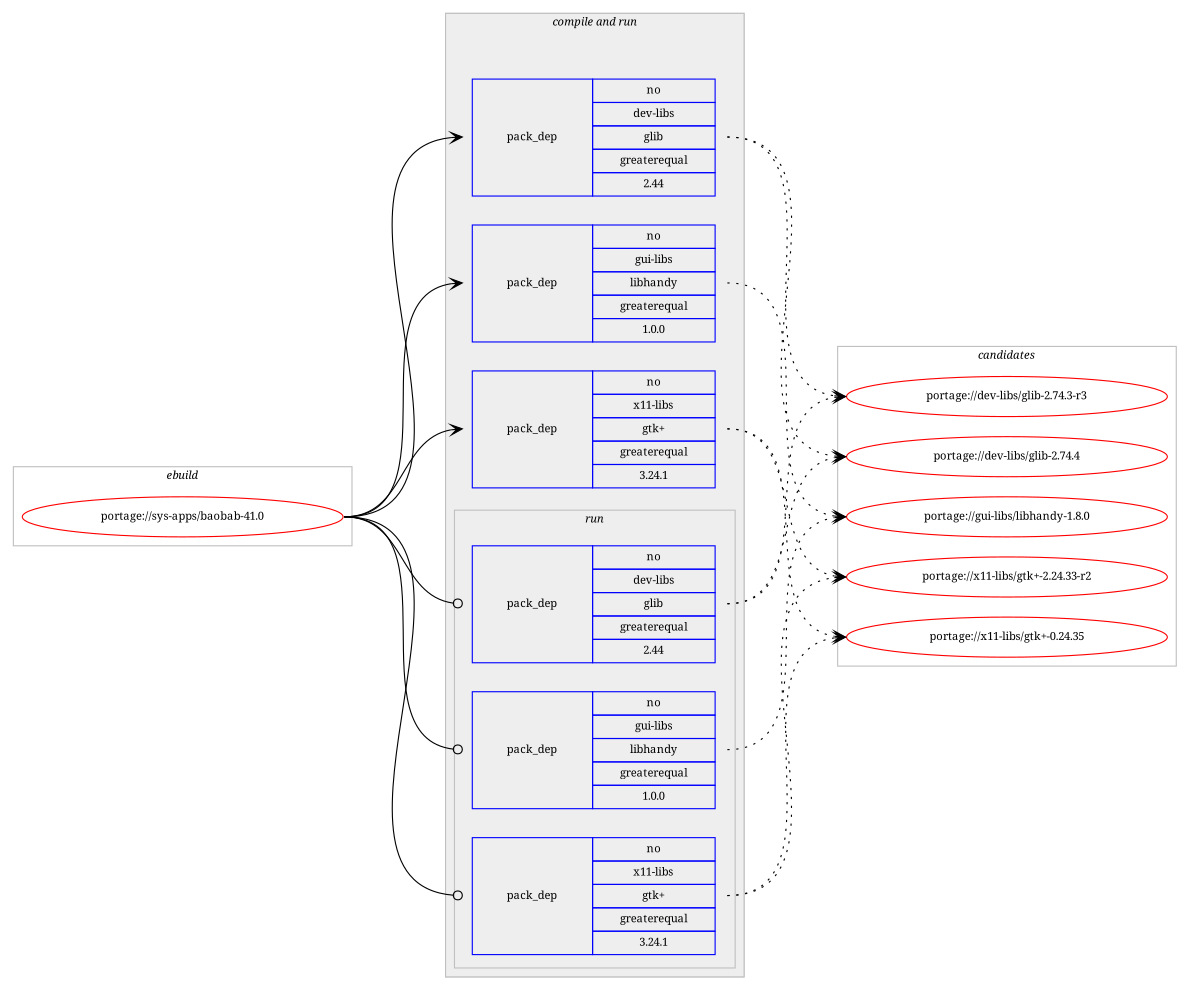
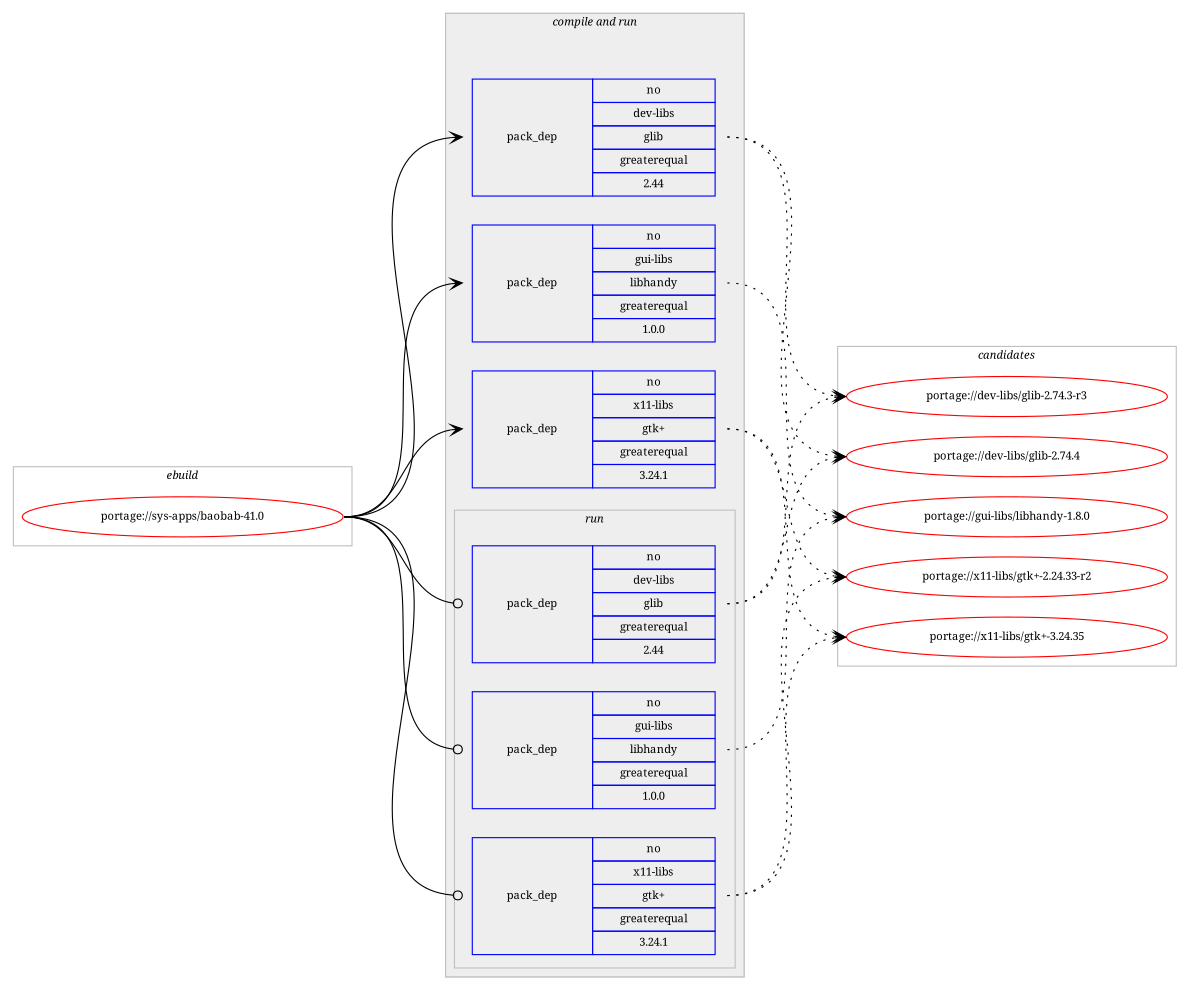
node "portage://x11-libs/gtk+-0.24.35": label "portage://x11-libs/gtk+-0.24.35" -> "portage://x11-libs/gtk+-3.24.35"
